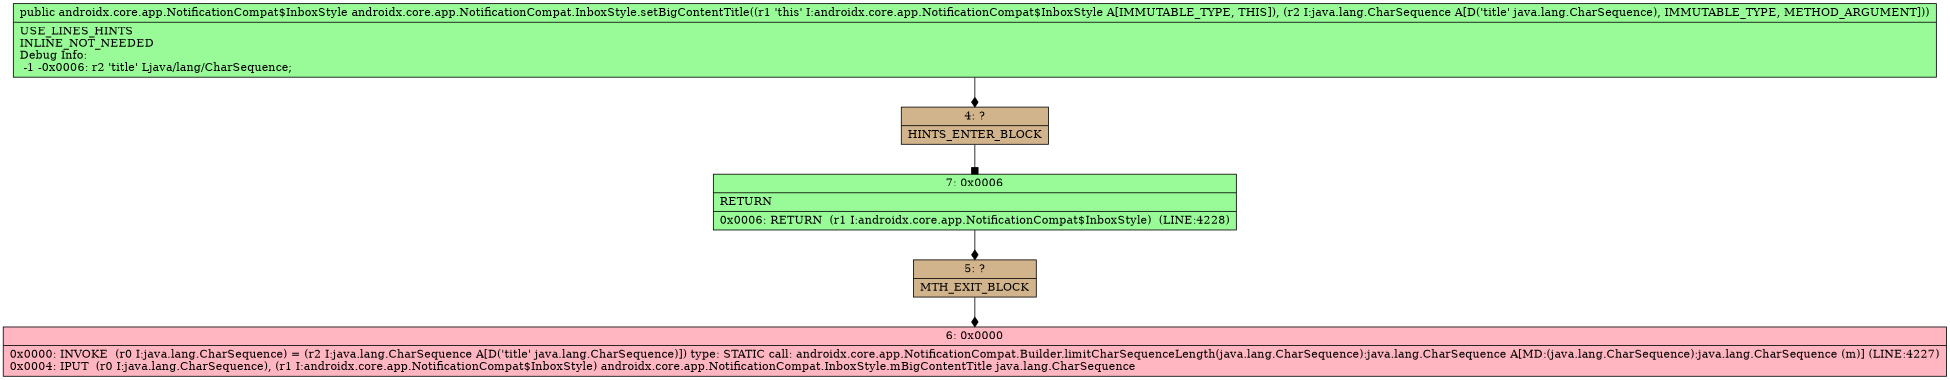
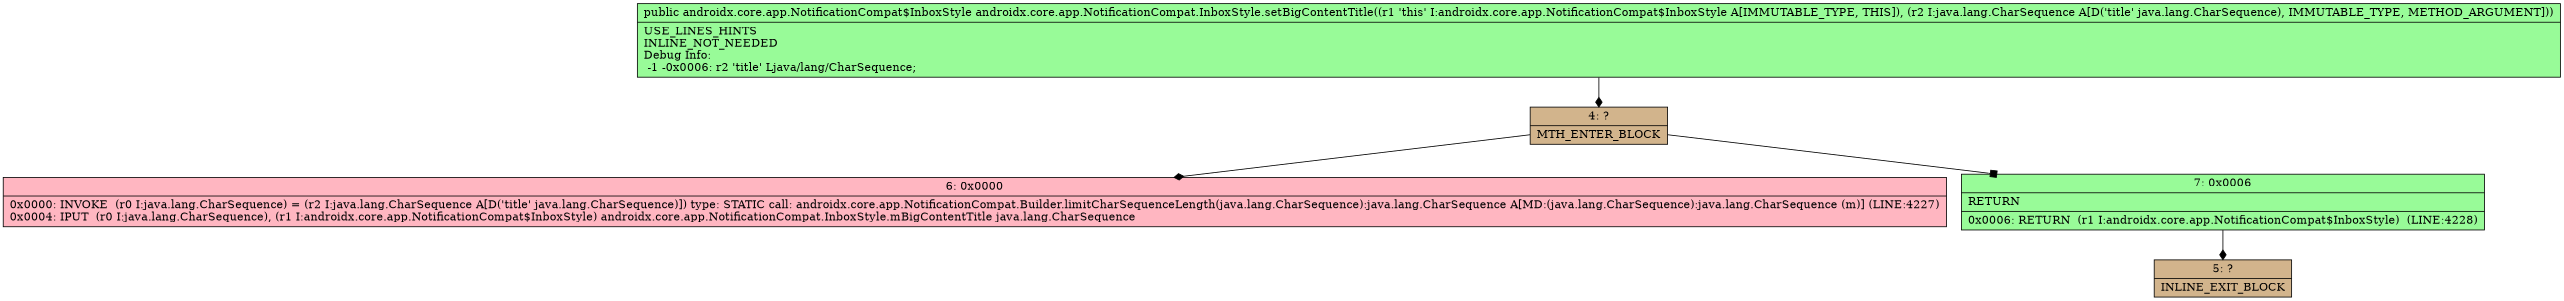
node "4: ?": text "HINTS_ENTER_BLOCK" -> "MTH_ENTER_BLOCK"
node "5: ?": text "MTH_EXIT_BLOCK" -> "INLINE_EXIT_BLOCK"
edge "5: ?" -> "6: 0x0000": now "4: ?" -> "6: 0x0000"
